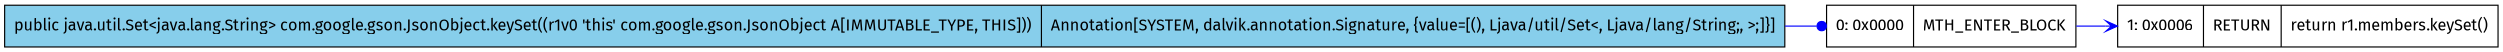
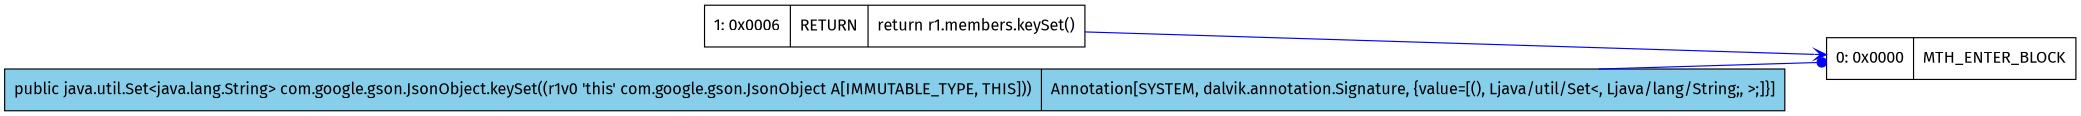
edge "0: 0x0000" -> "1: 0x0006": reversed
